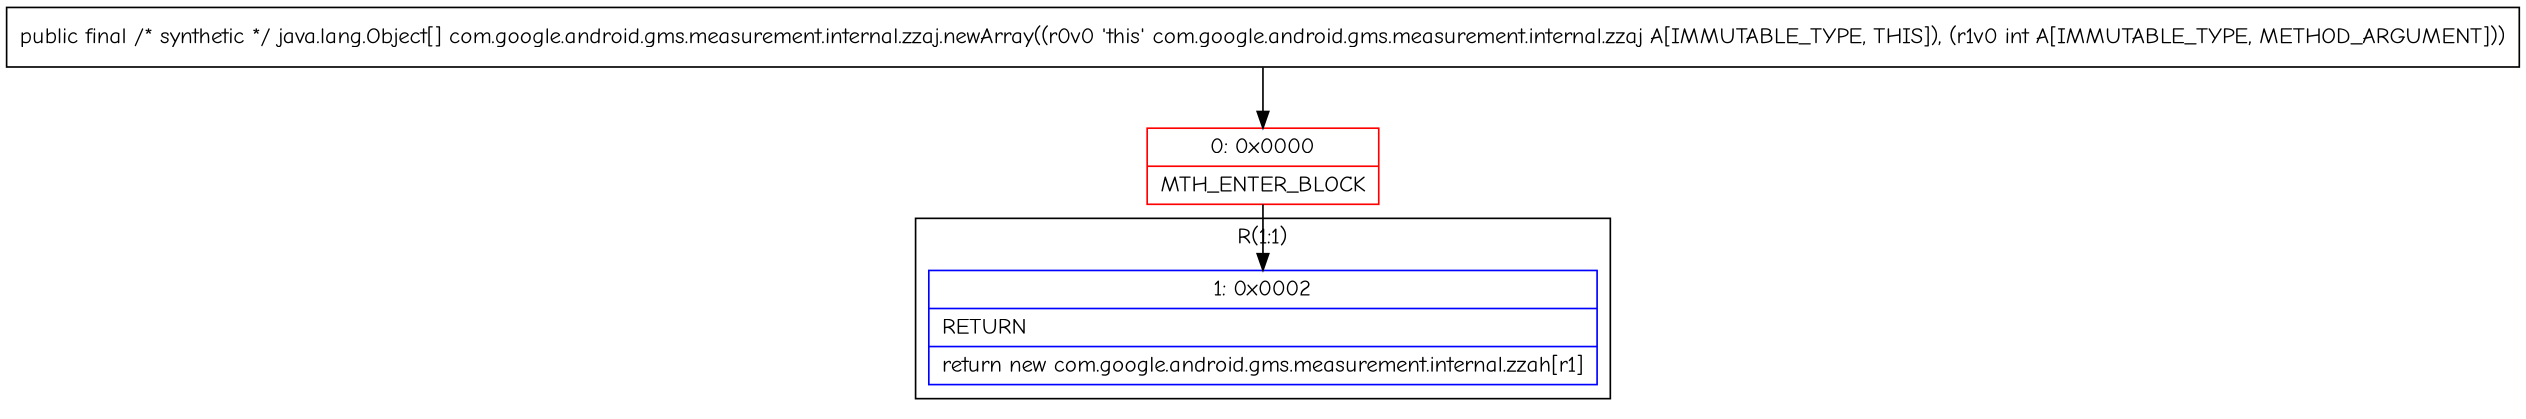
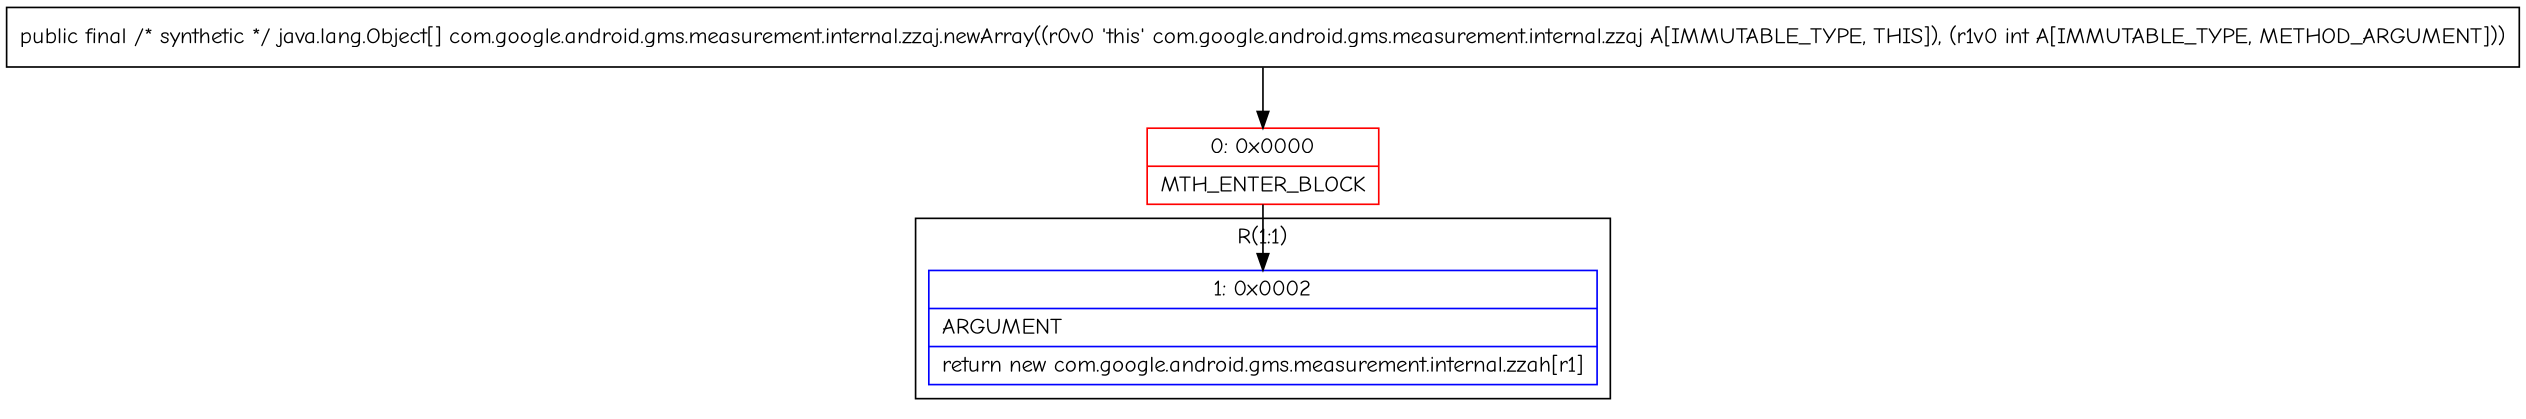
node "1: 0x0002": text "RETURN" -> "ARGUMENT"
